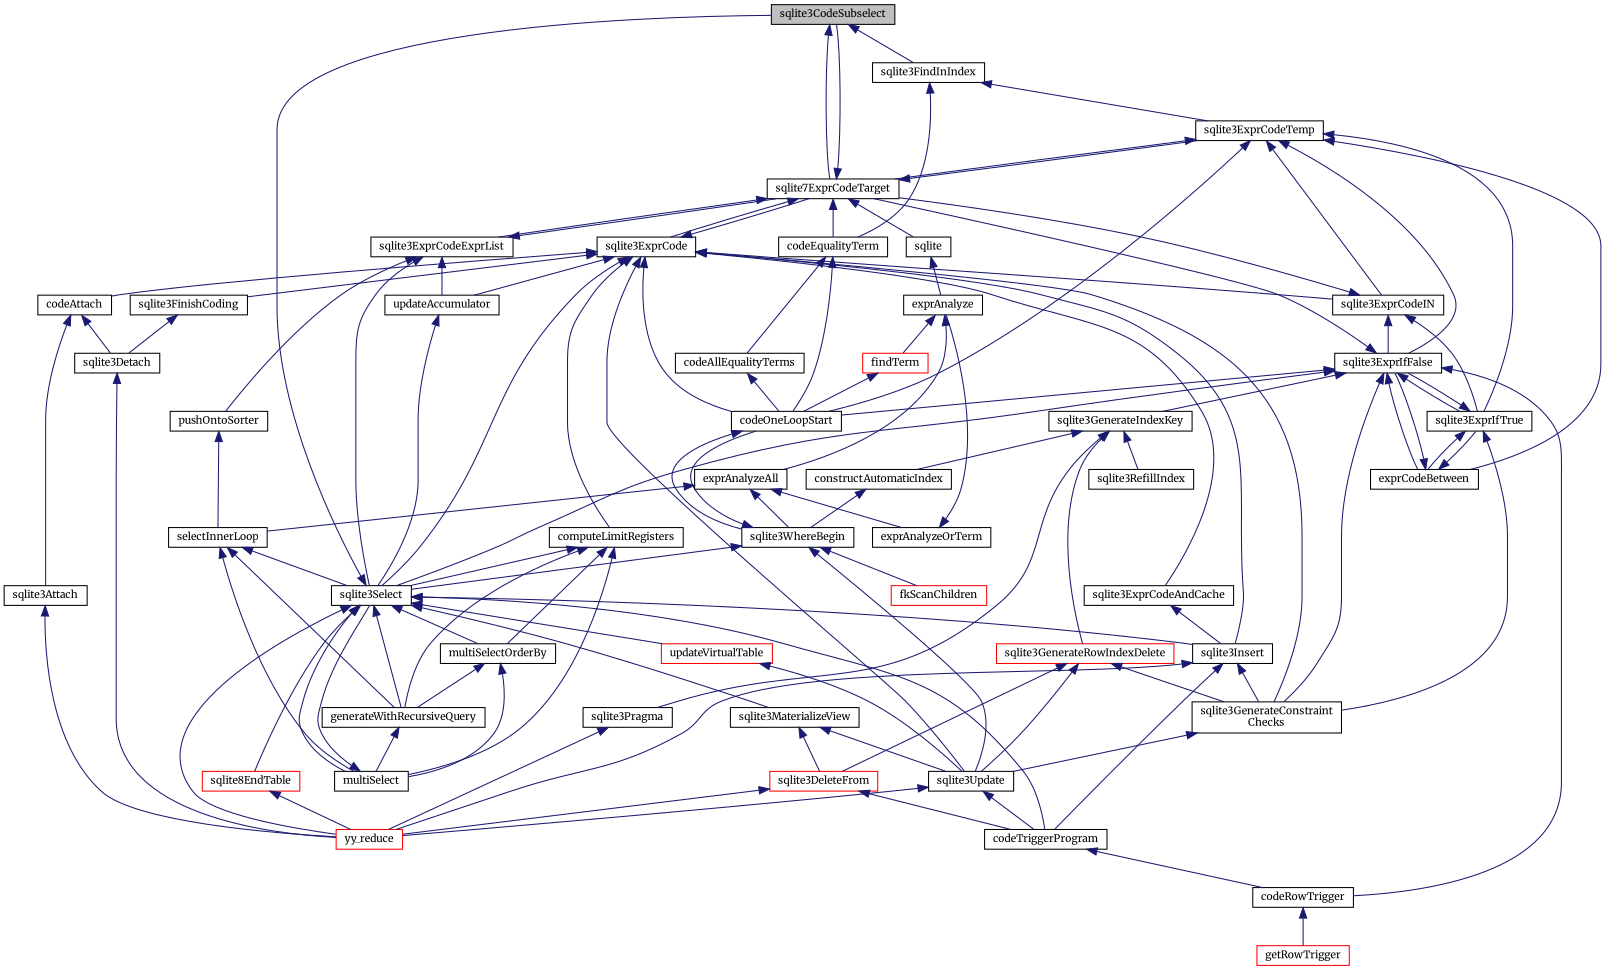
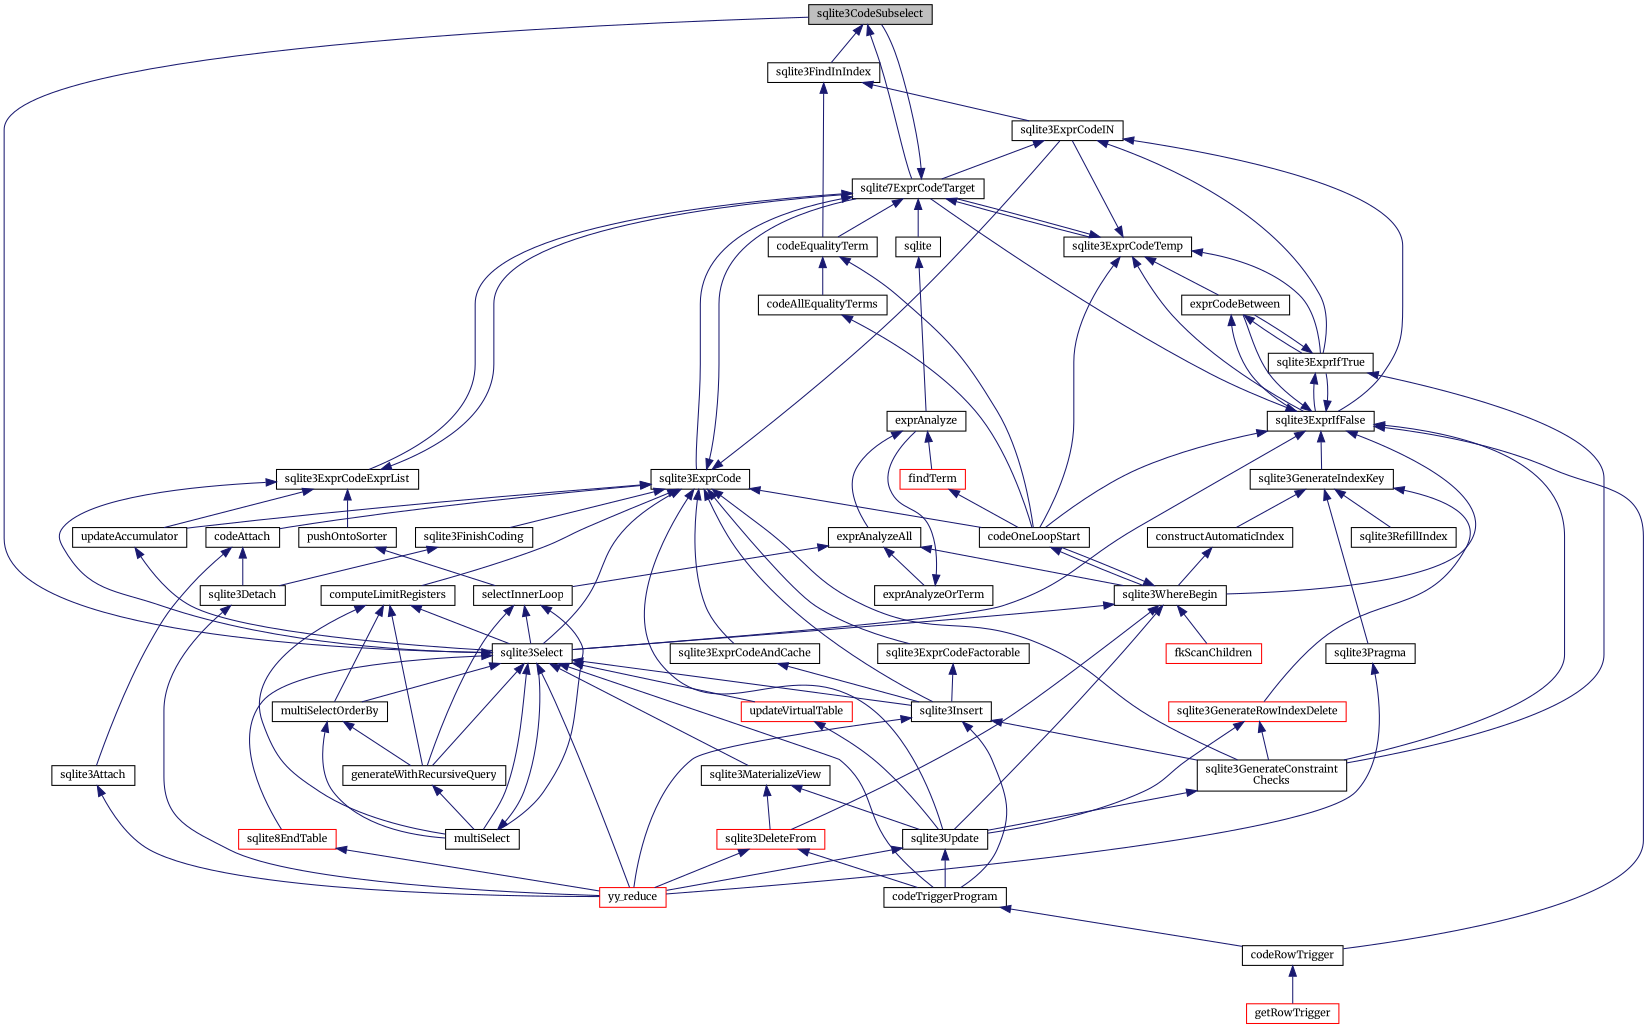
edge "sqlite3ExprCodeTemp" -> "sqlite3FindInIndex": now "sqlite3ExprCodeIN" -> "sqlite3FindInIndex"
edge "sqlite3WhereBegin" -> "sqlite3ExprIfFalse": added
node "sqlite3ExprCodeFactorable": added
edge "sqlite3DeleteFrom" -> "sqlite3GenerateRowIndexDelete": now "sqlite3DeleteFrom" -> "sqlite3WhereBegin"
